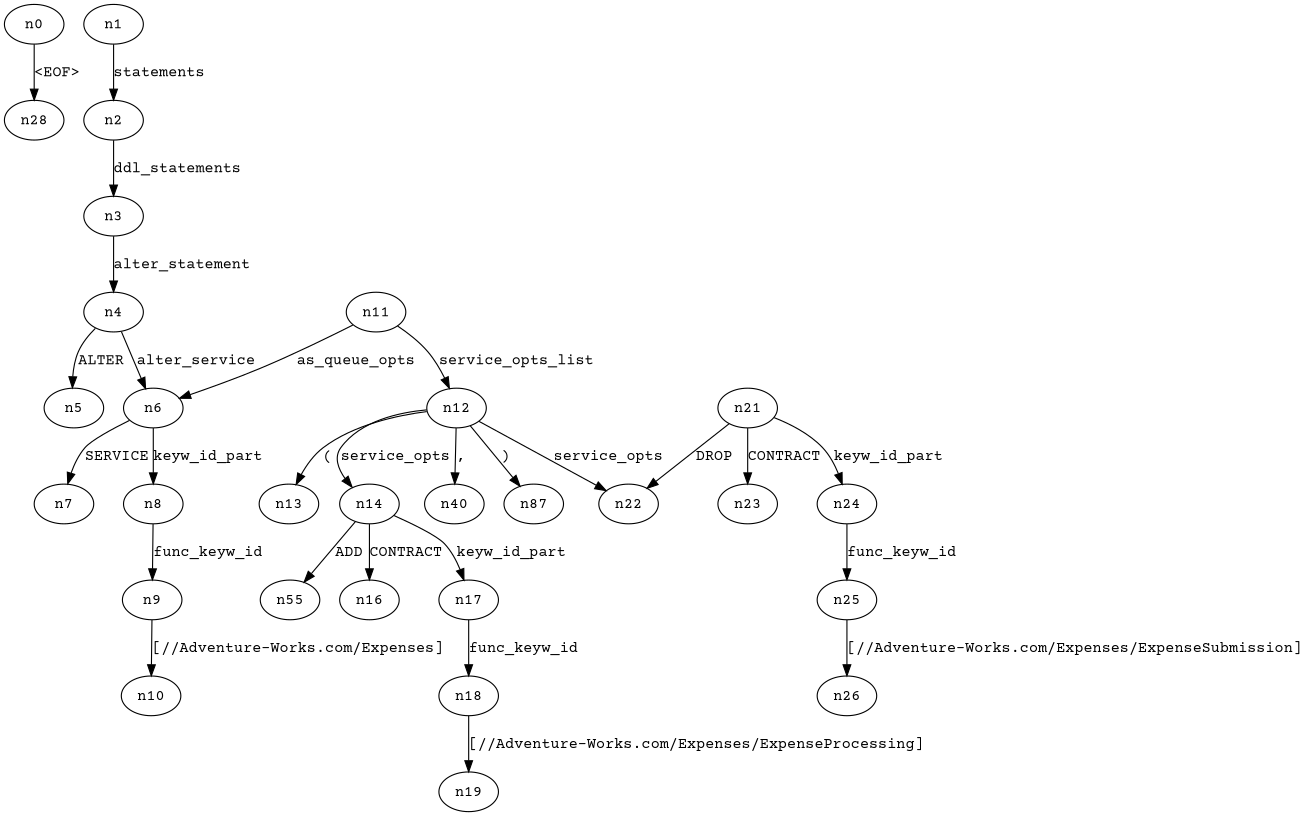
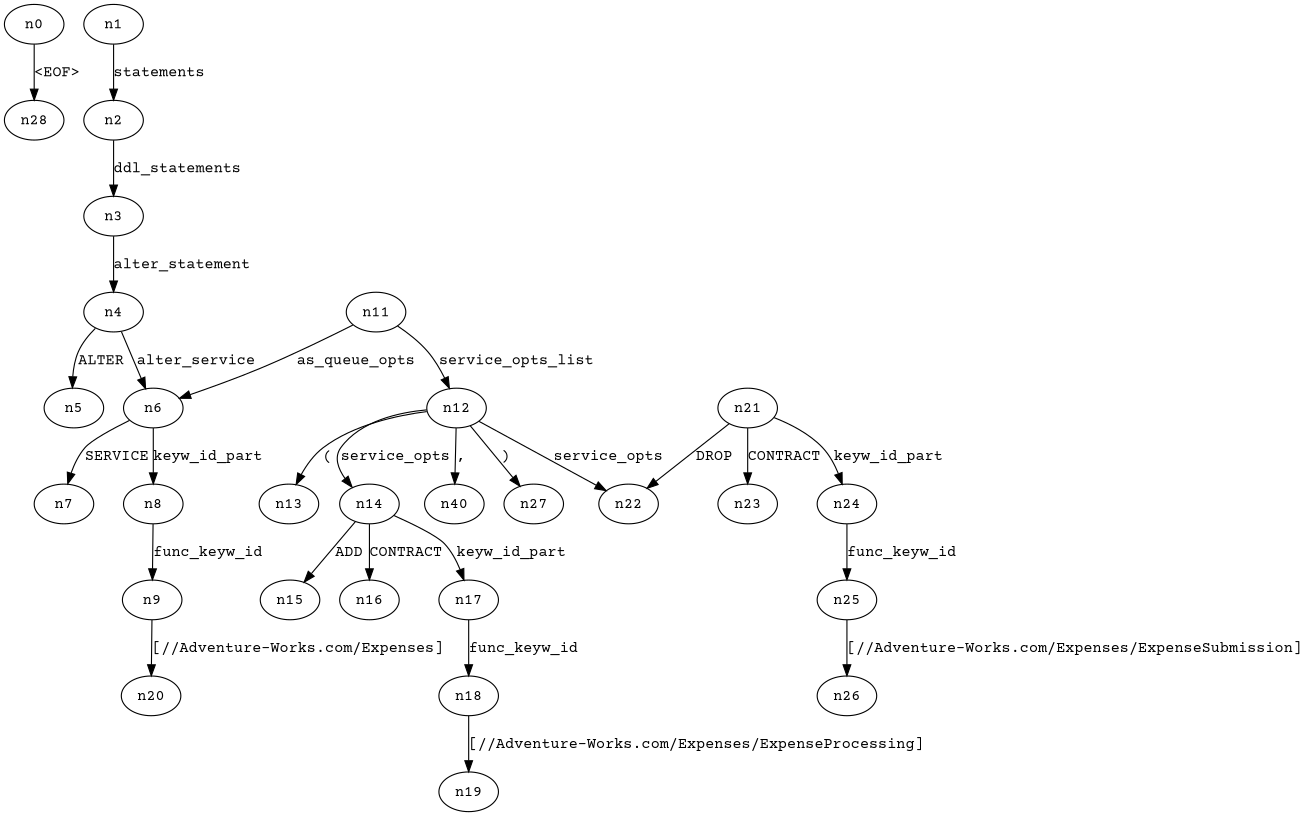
node "n87": label "n87" -> "n27"
node "n55": label "n55" -> "n15"
node "n10": label "n10" -> "n20"
